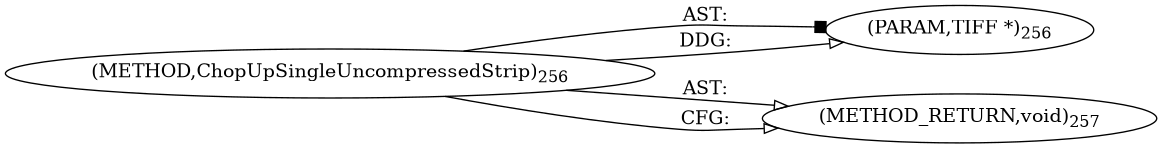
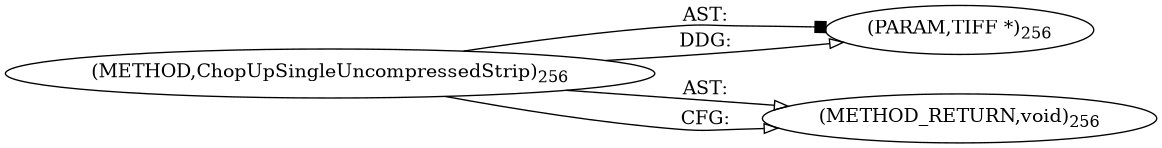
node "(METHOD_RETURN,void)": text "257" -> "256"
